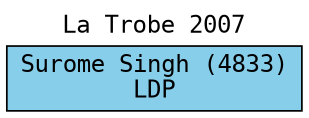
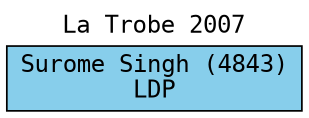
node "Surome Singh (4833) LDP": label "Surome Singh (4833) LDP" -> "Surome Singh (4843) LDP"
